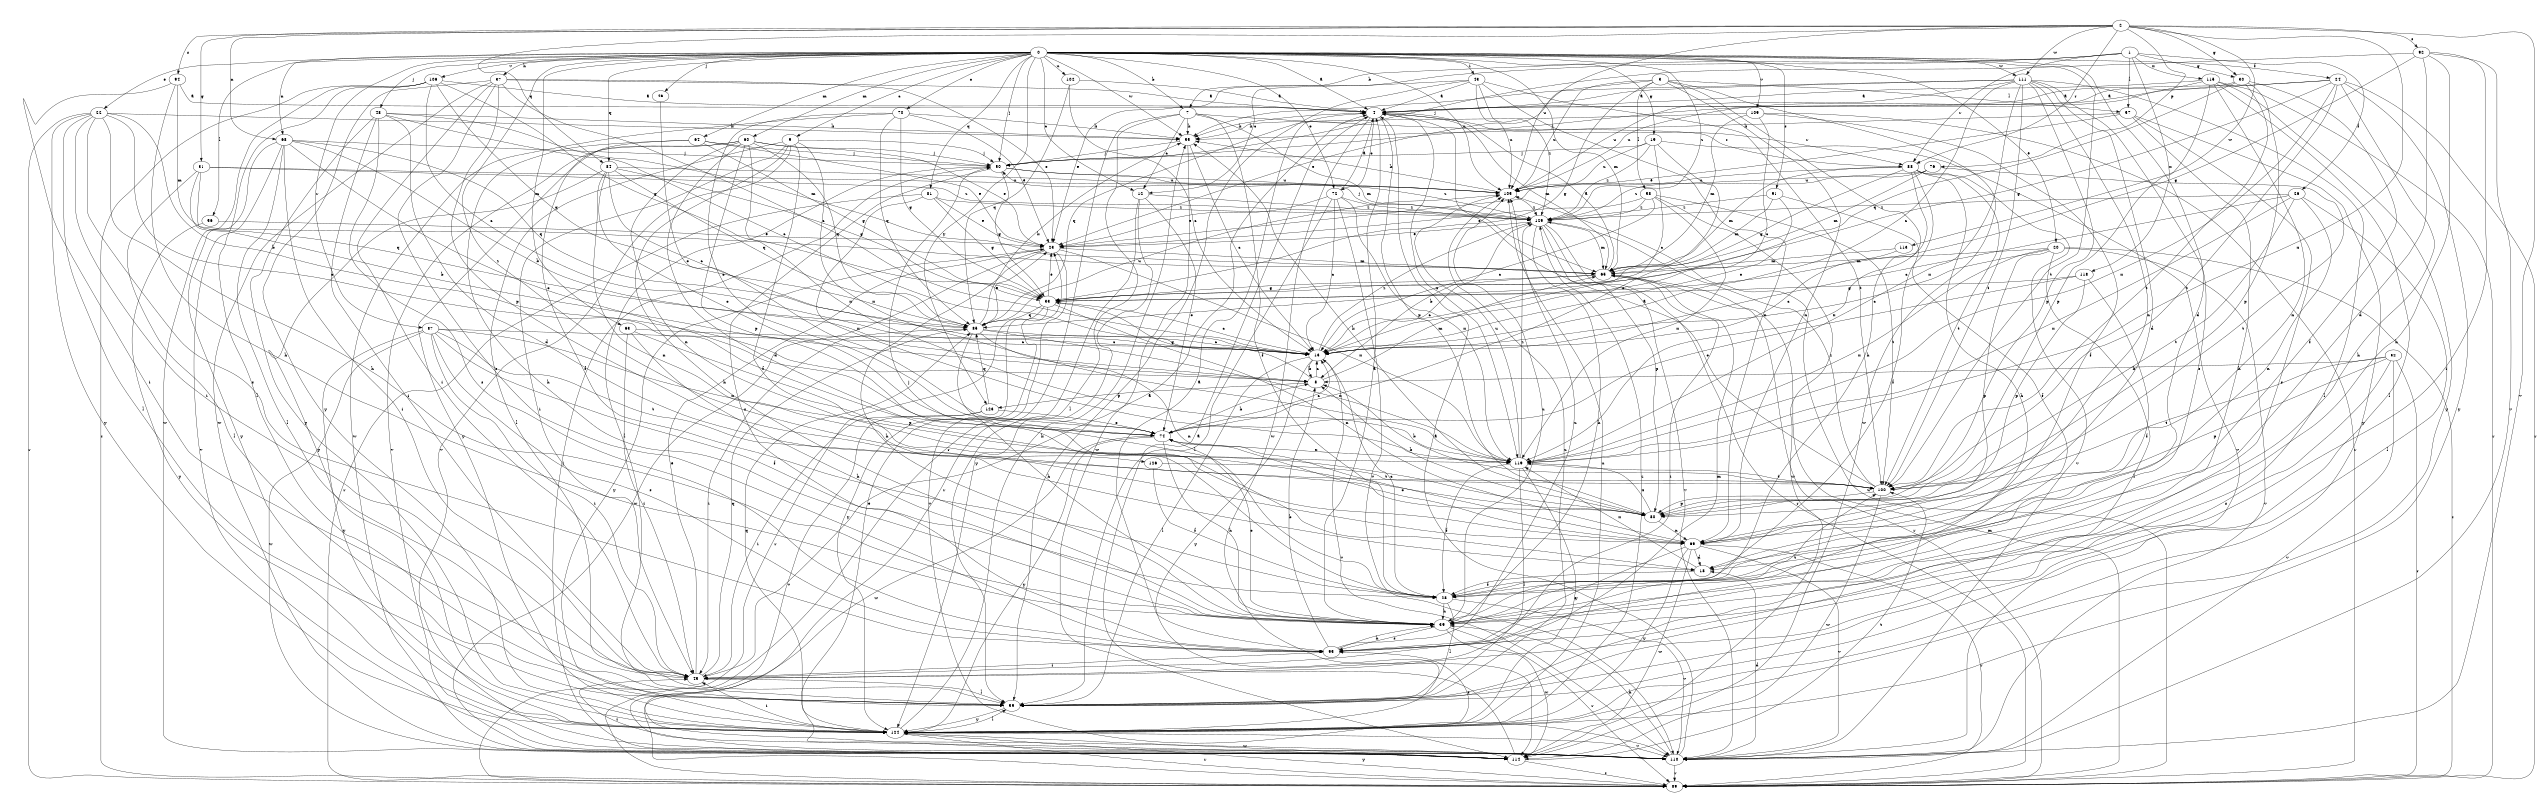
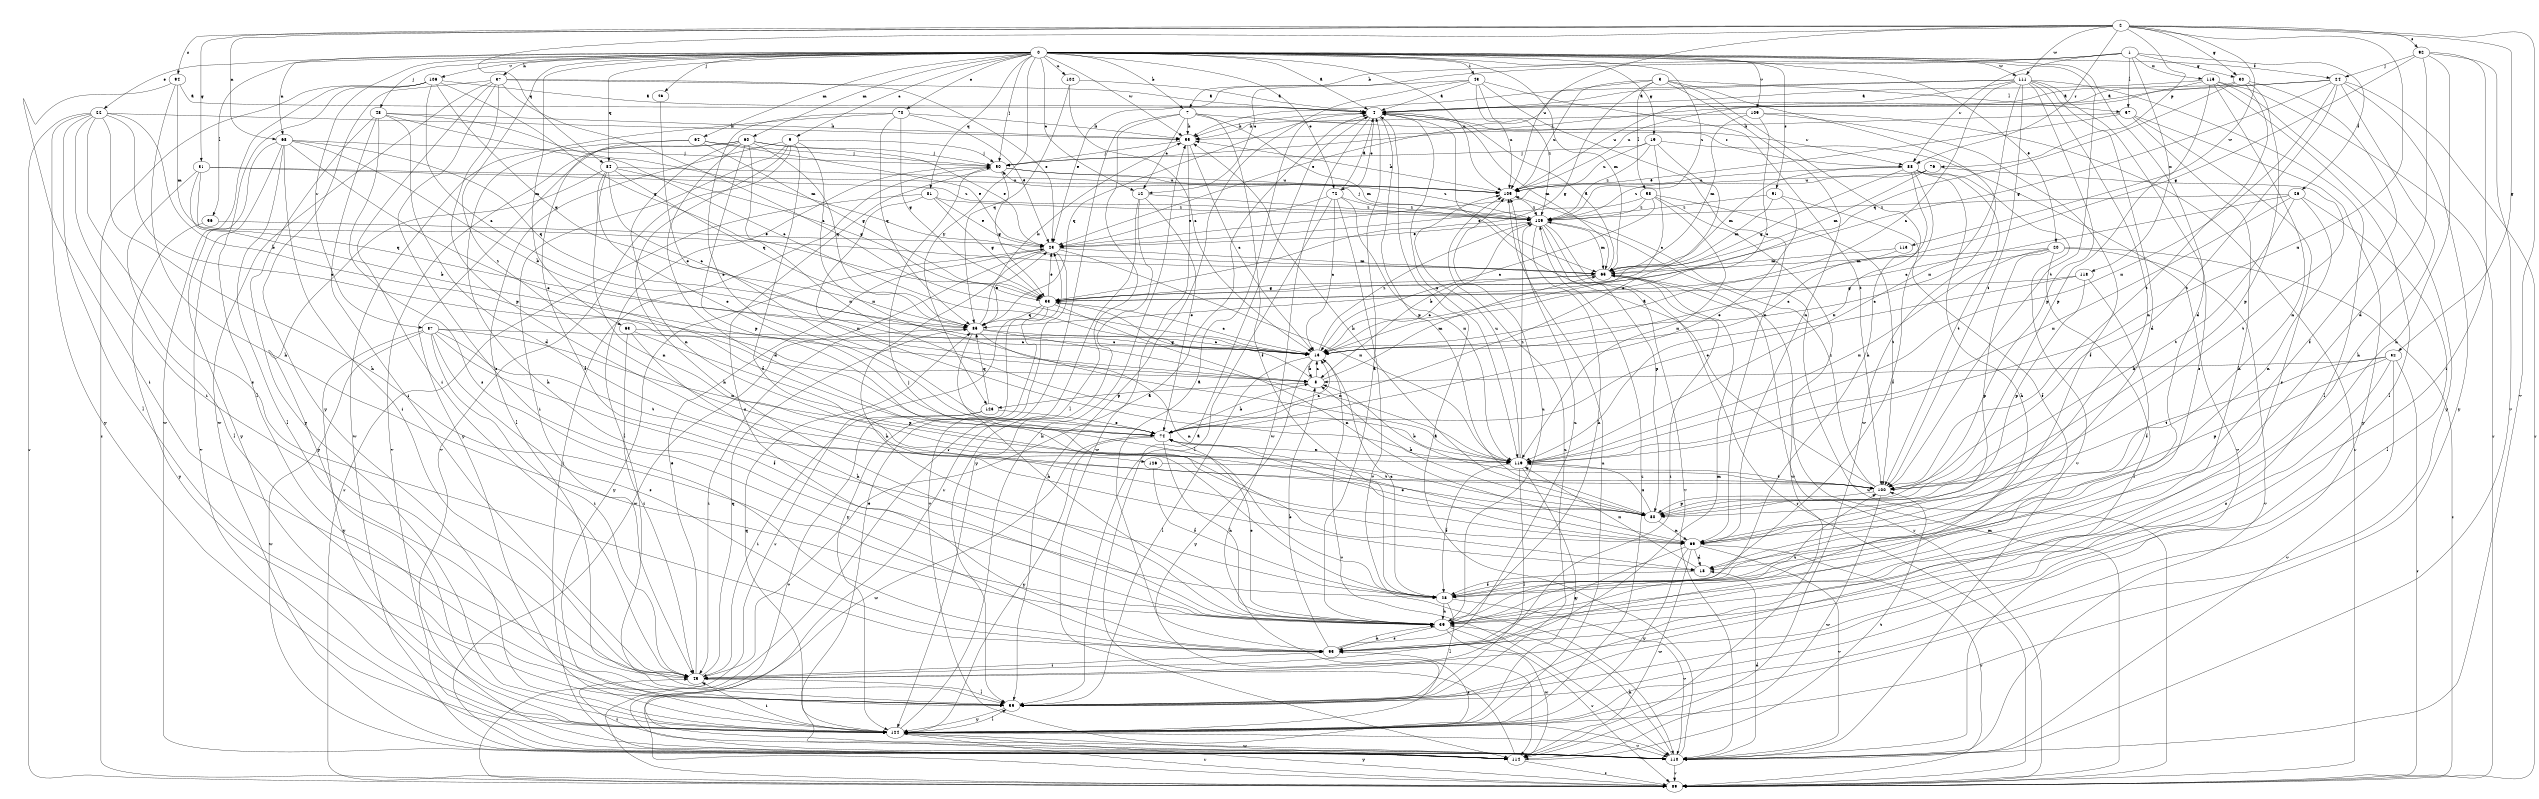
edge "2" -> "32": added, label "g"
edge "92" -> "50": now "92" -> "24"
edge "85" -> "105": removed, label "u"
edge "91" -> "13": now "91" -> "74"
